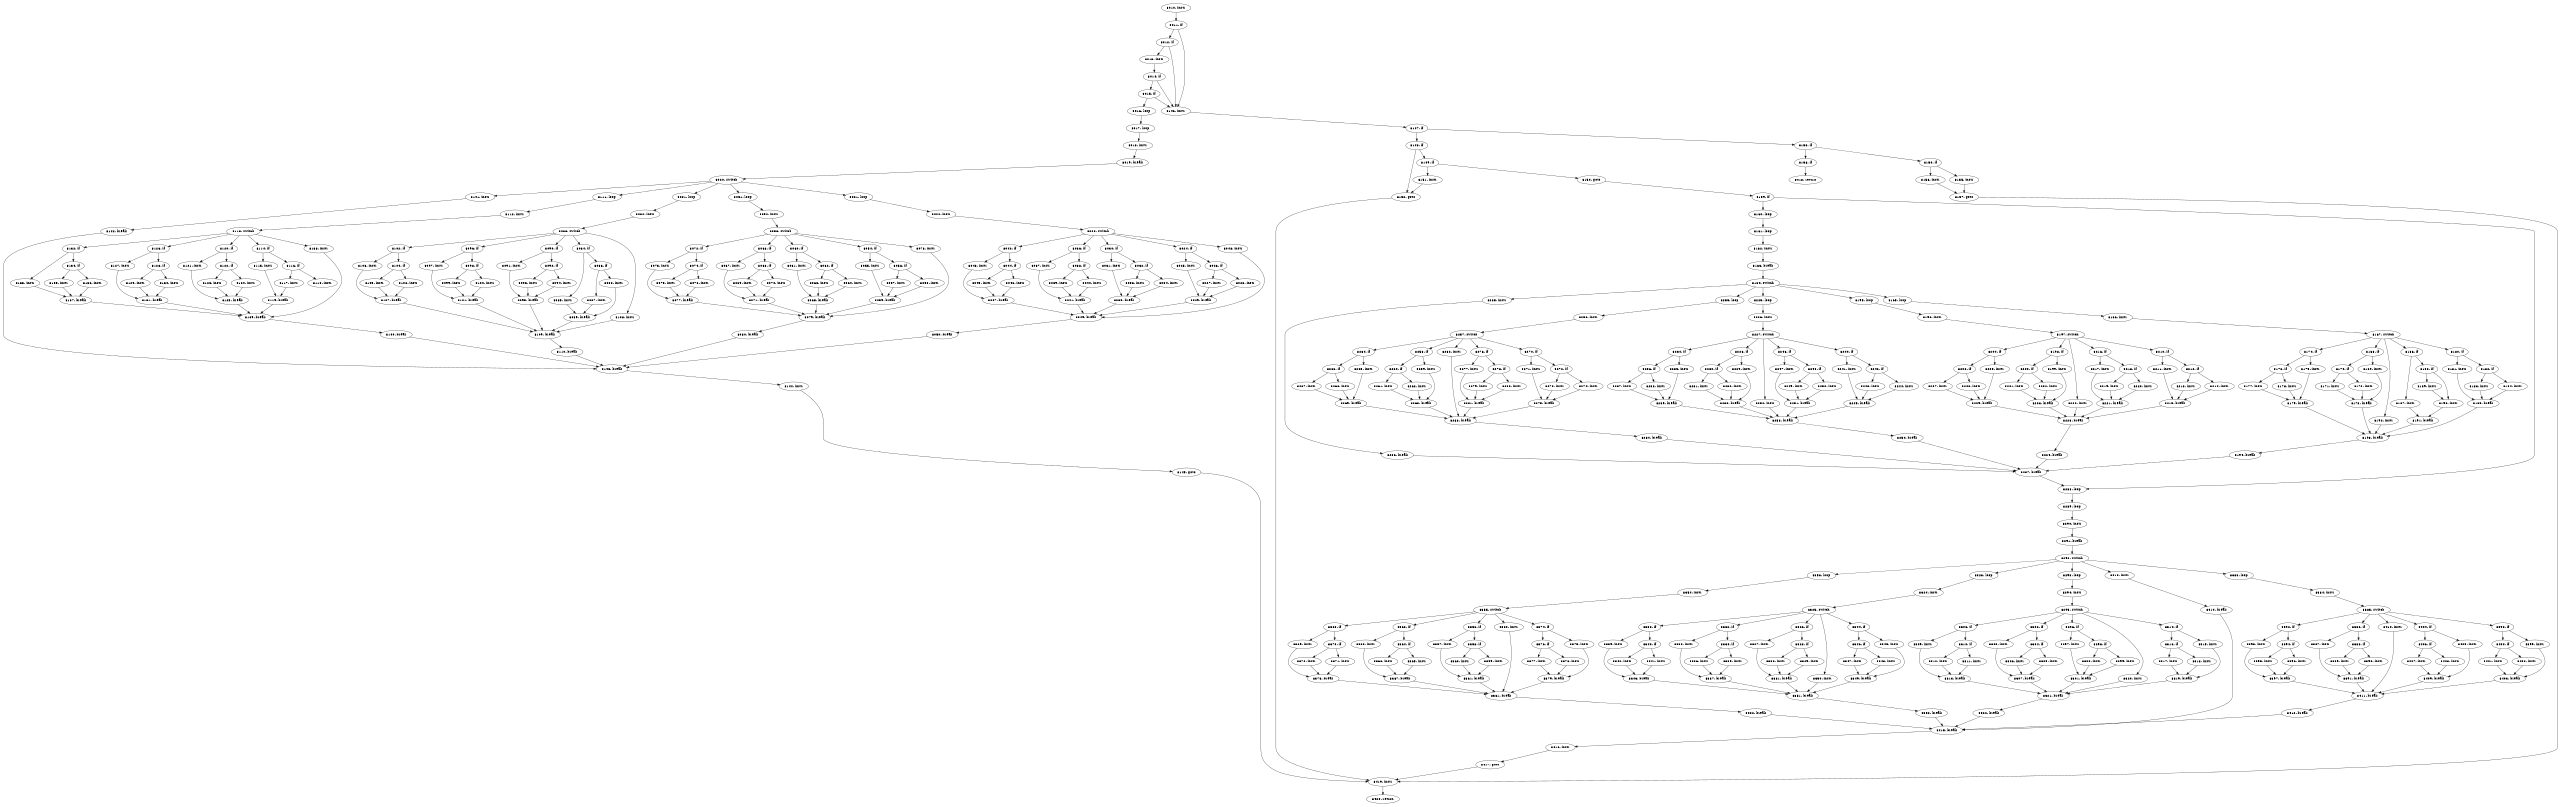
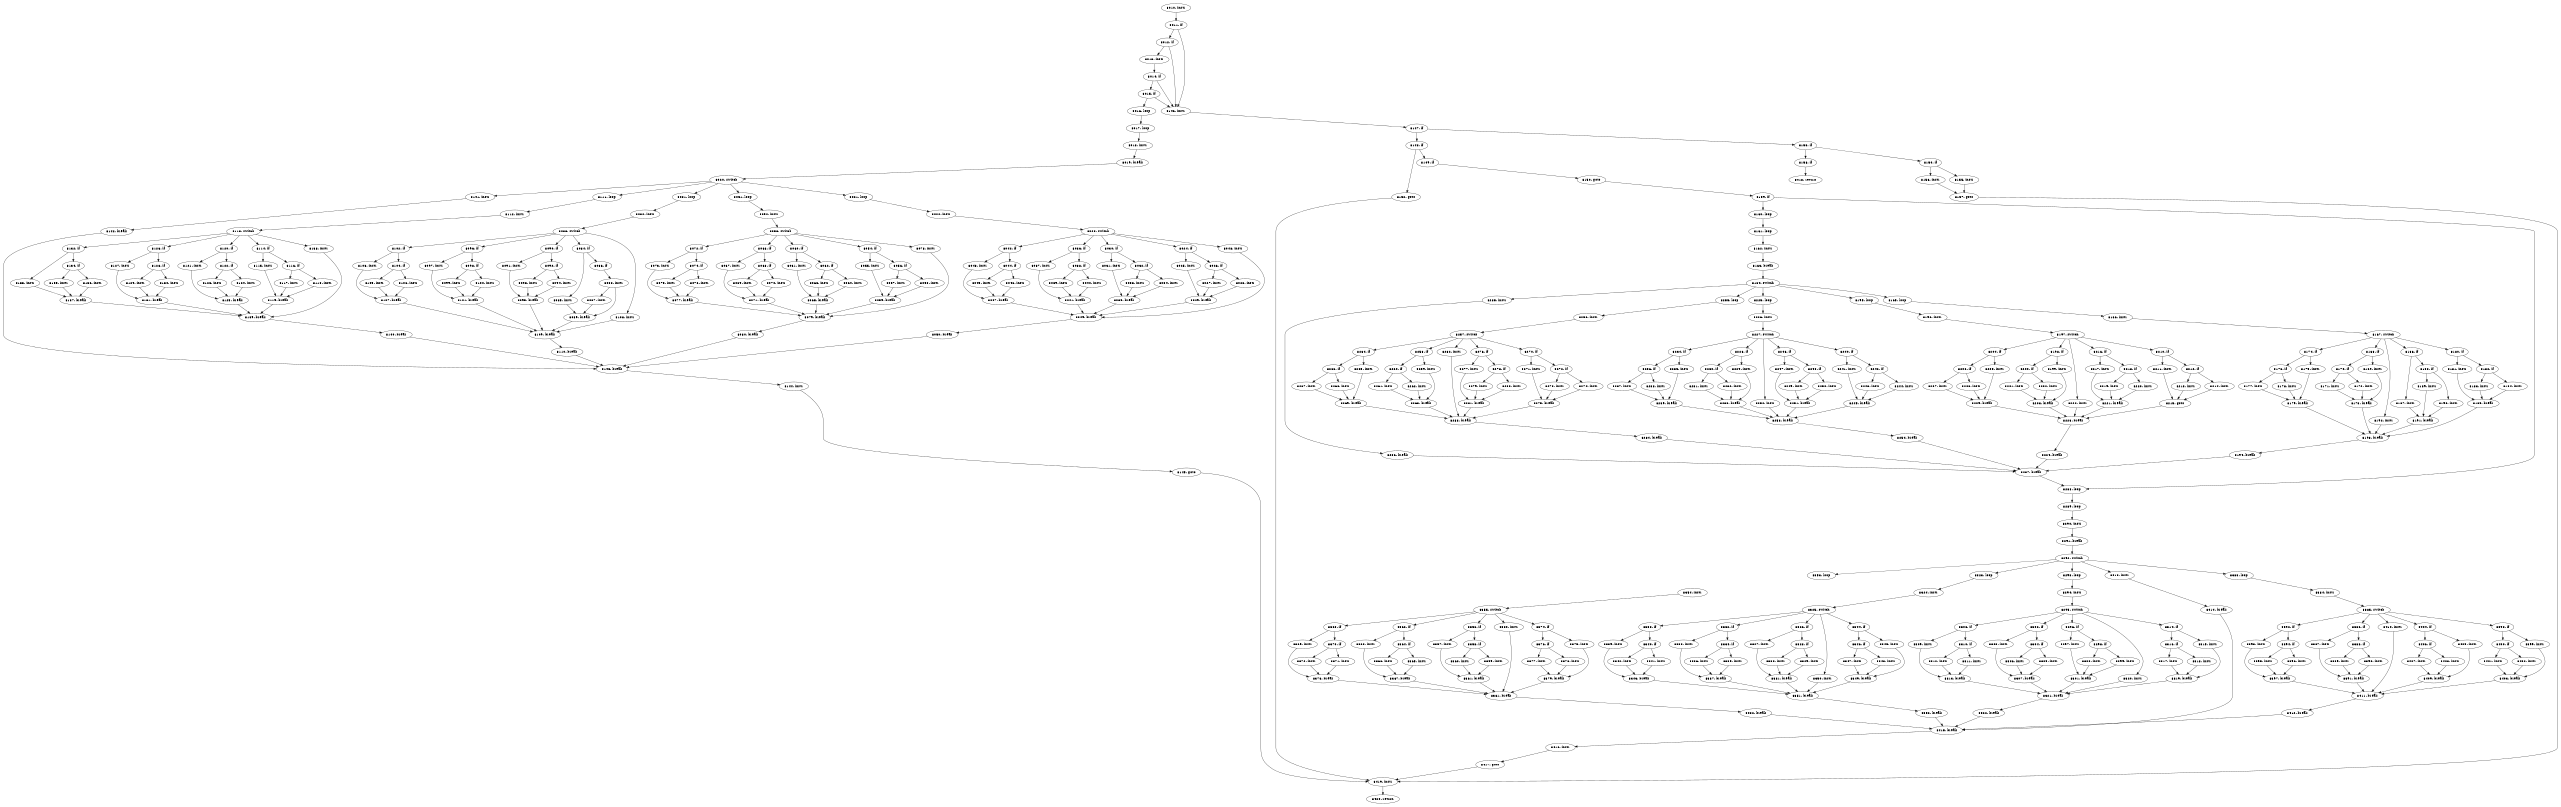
node "8151: instr": removed
edge "8086: if" -> "8087: instr": now "8088: instr" -> "8087: instr"
edge "8118: instr" -> "8119: break": added
edge "8189: instr" -> "8190: instr": now "8189: instr" -> "8191: break"
node "8215: break": label "8215: break" -> "8215: goto"
edge "8353: loop" -> "8354: instr": removed
